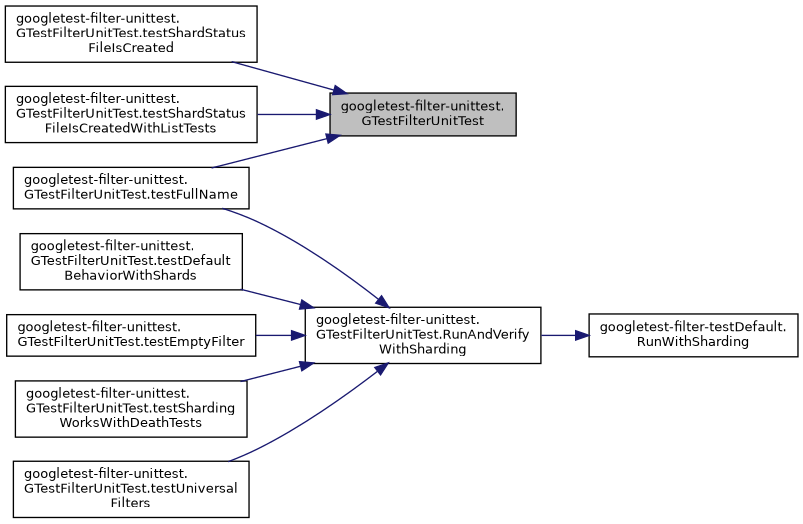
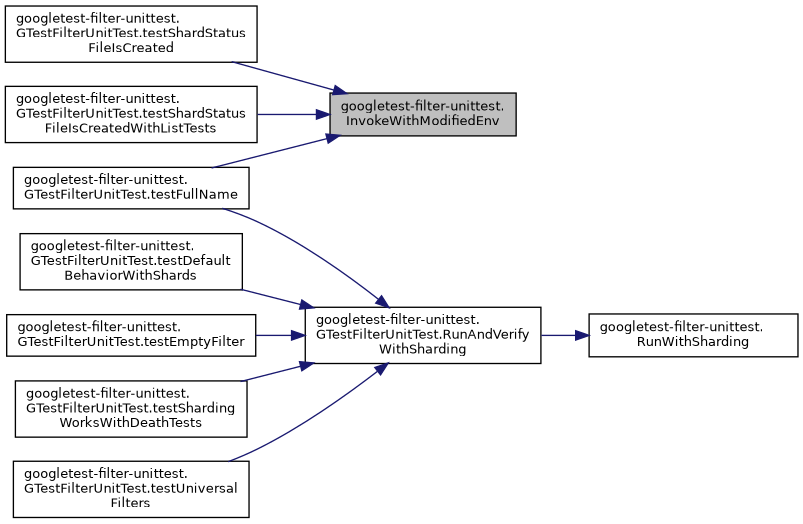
node "googletest-filter-unittest. GTestFilterUnitTest": label "googletest-filter-unittest. GTestFilterUnitTest" -> "googletest-filter-unittest. InvokeWithModifiedEnv"
node "googletest-filter-testDefault. RunWithSharding": label "googletest-filter-testDefault. RunWithSharding" -> "googletest-filter-unittest. RunWithSharding"
